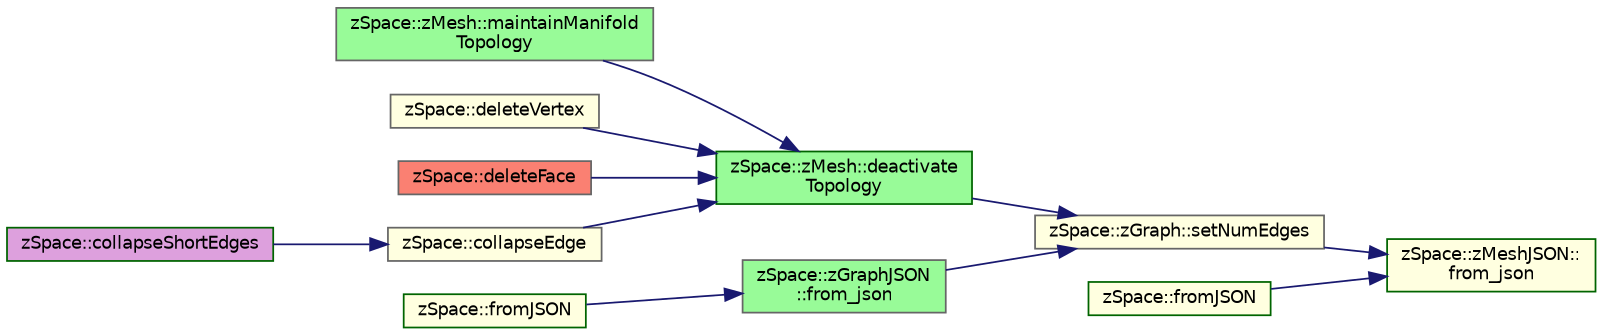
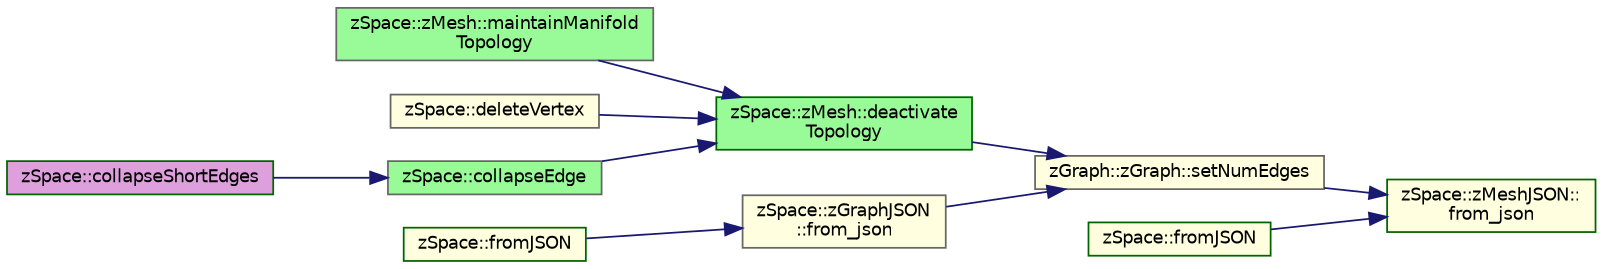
node "zSpace::deleteFace": removed
node "zSpace::zGraph::setNumEdges": label "zSpace::zGraph::setNumEdges" -> "zGraph::zGraph::setNumEdges"
node "zSpace::collapseEdge": fillcolor lightyellow -> palegreen
node "zSpace::zGraphJSON ::from_json": fillcolor palegreen -> lightyellow
